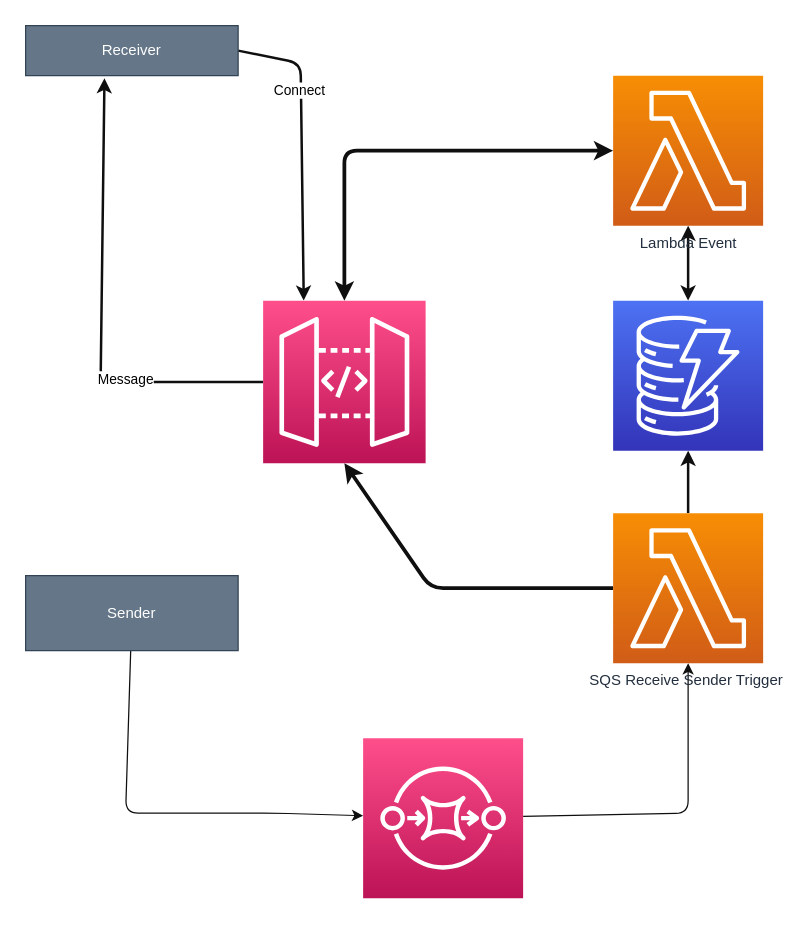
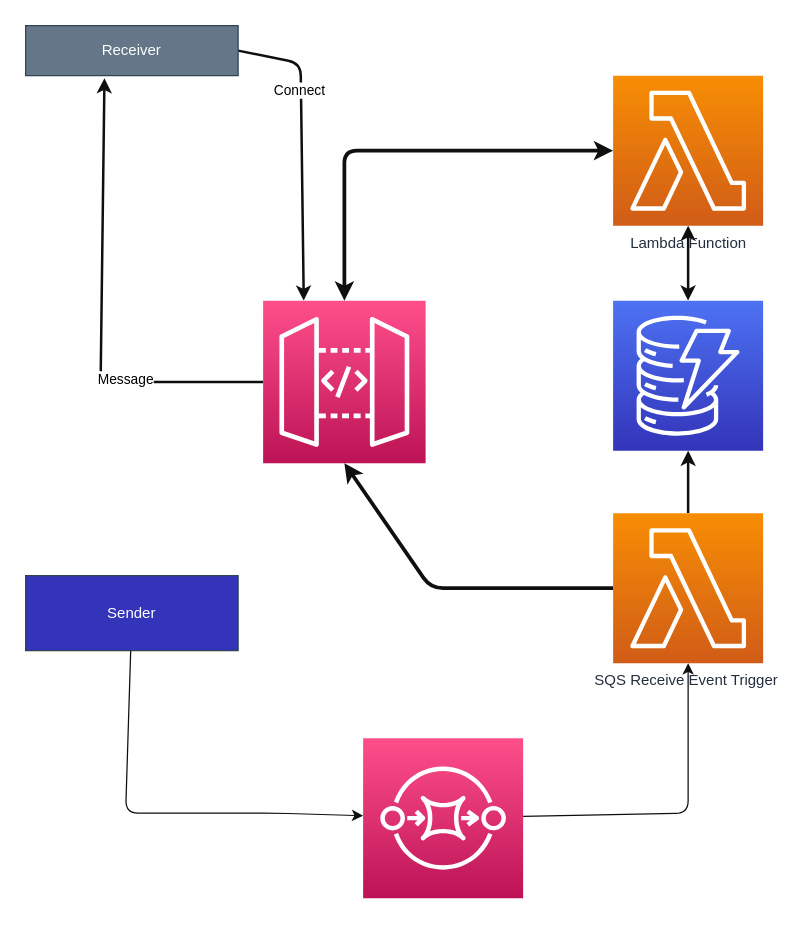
node "Lambda Event": label "Lambda Event" -> "Lambda Function"
node "Sender": fillcolor #647687 -> #3334b9
node "SQS Receive Sender Trigger": label "SQS Receive Sender Trigger" -> "SQS Receive Event Trigger"
